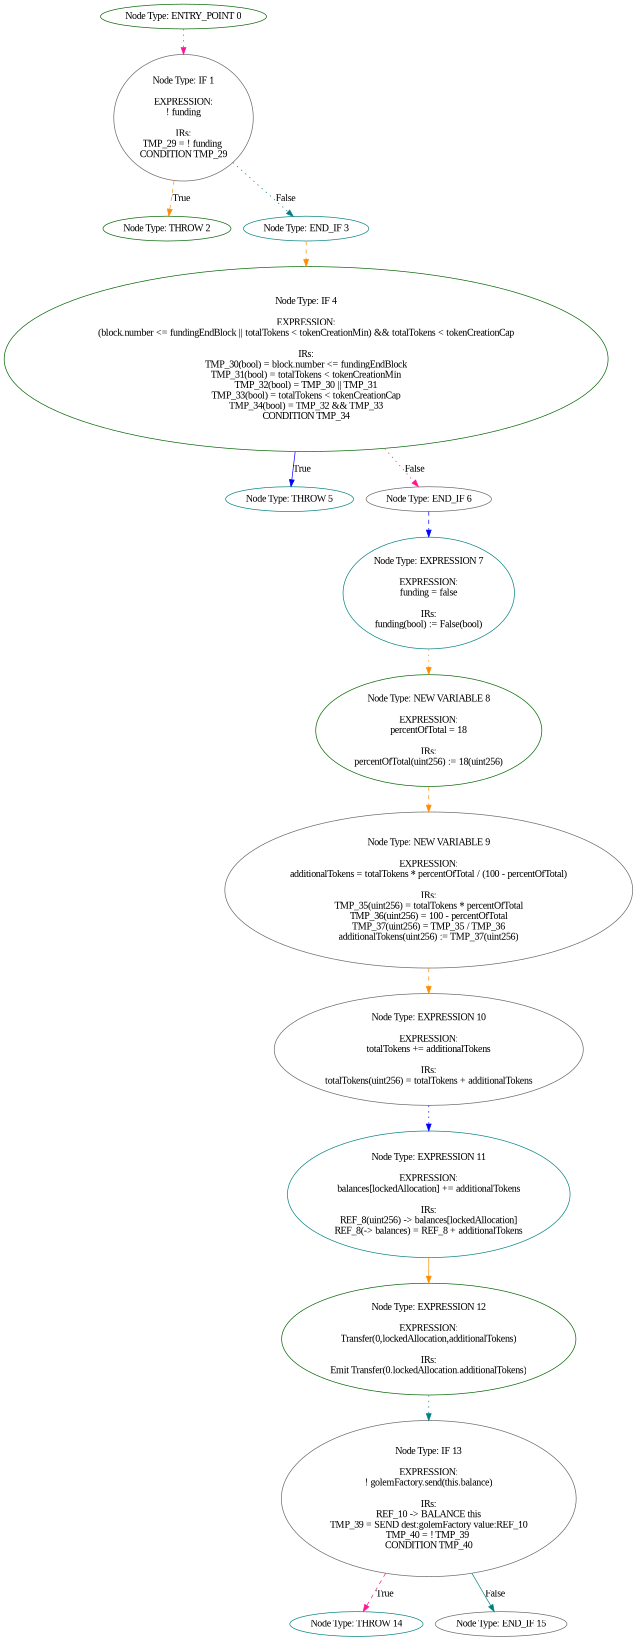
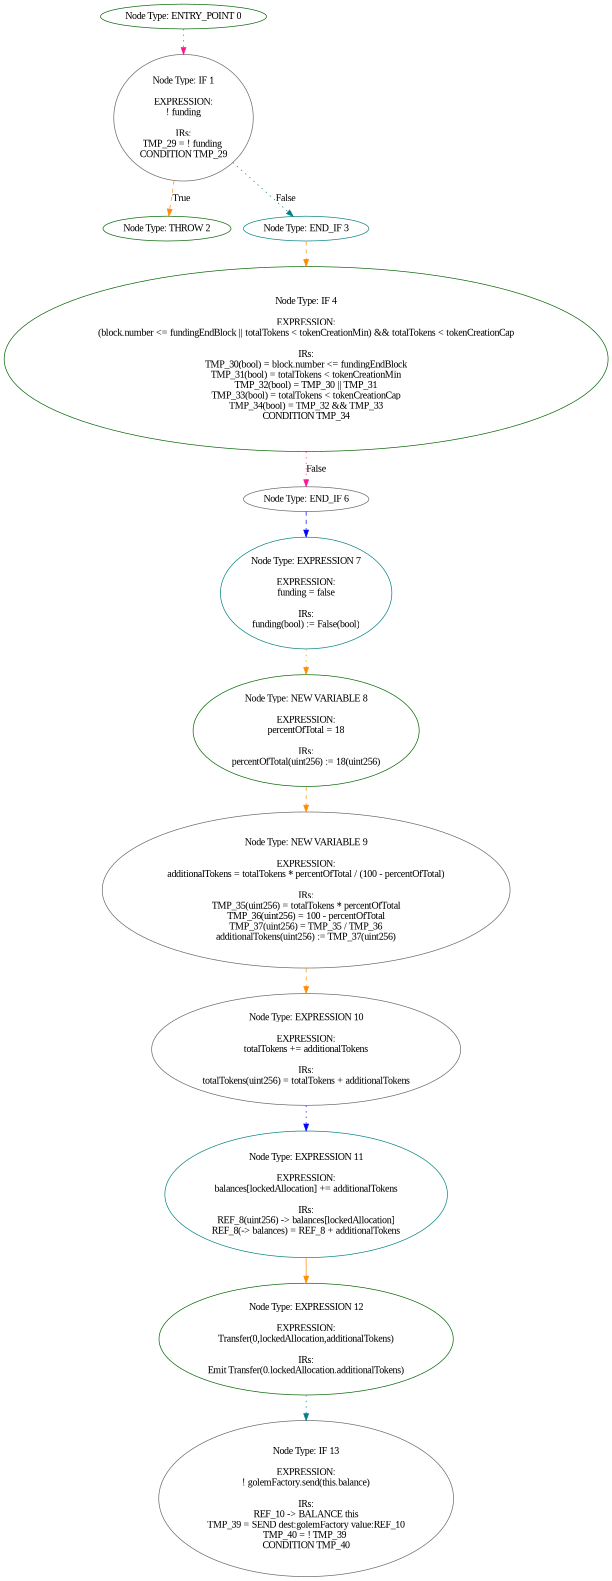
node "Node Type: THROW 5": removed
node "Node Type: THROW 14": removed
node "Node Type: END_IF 15": removed
